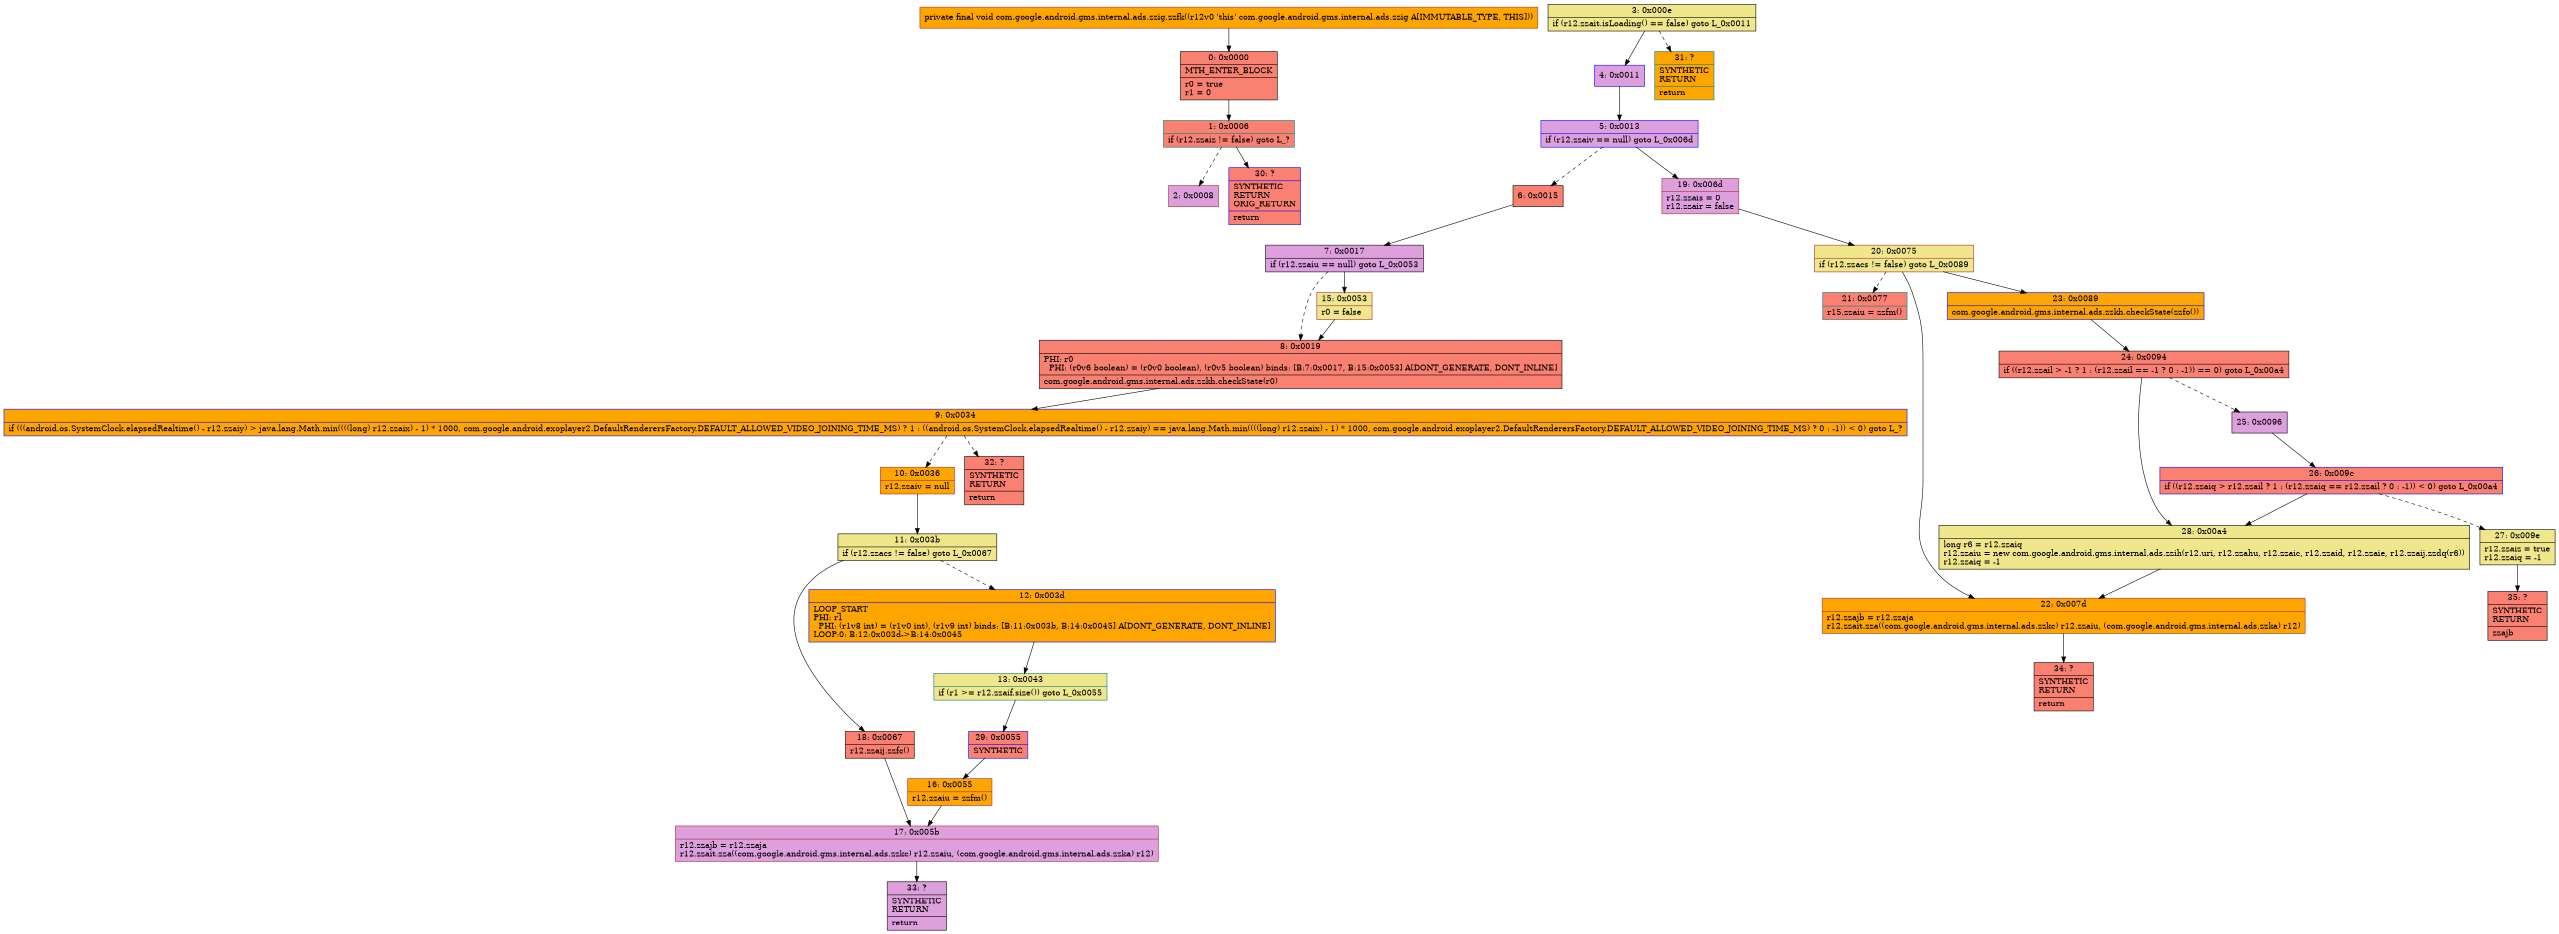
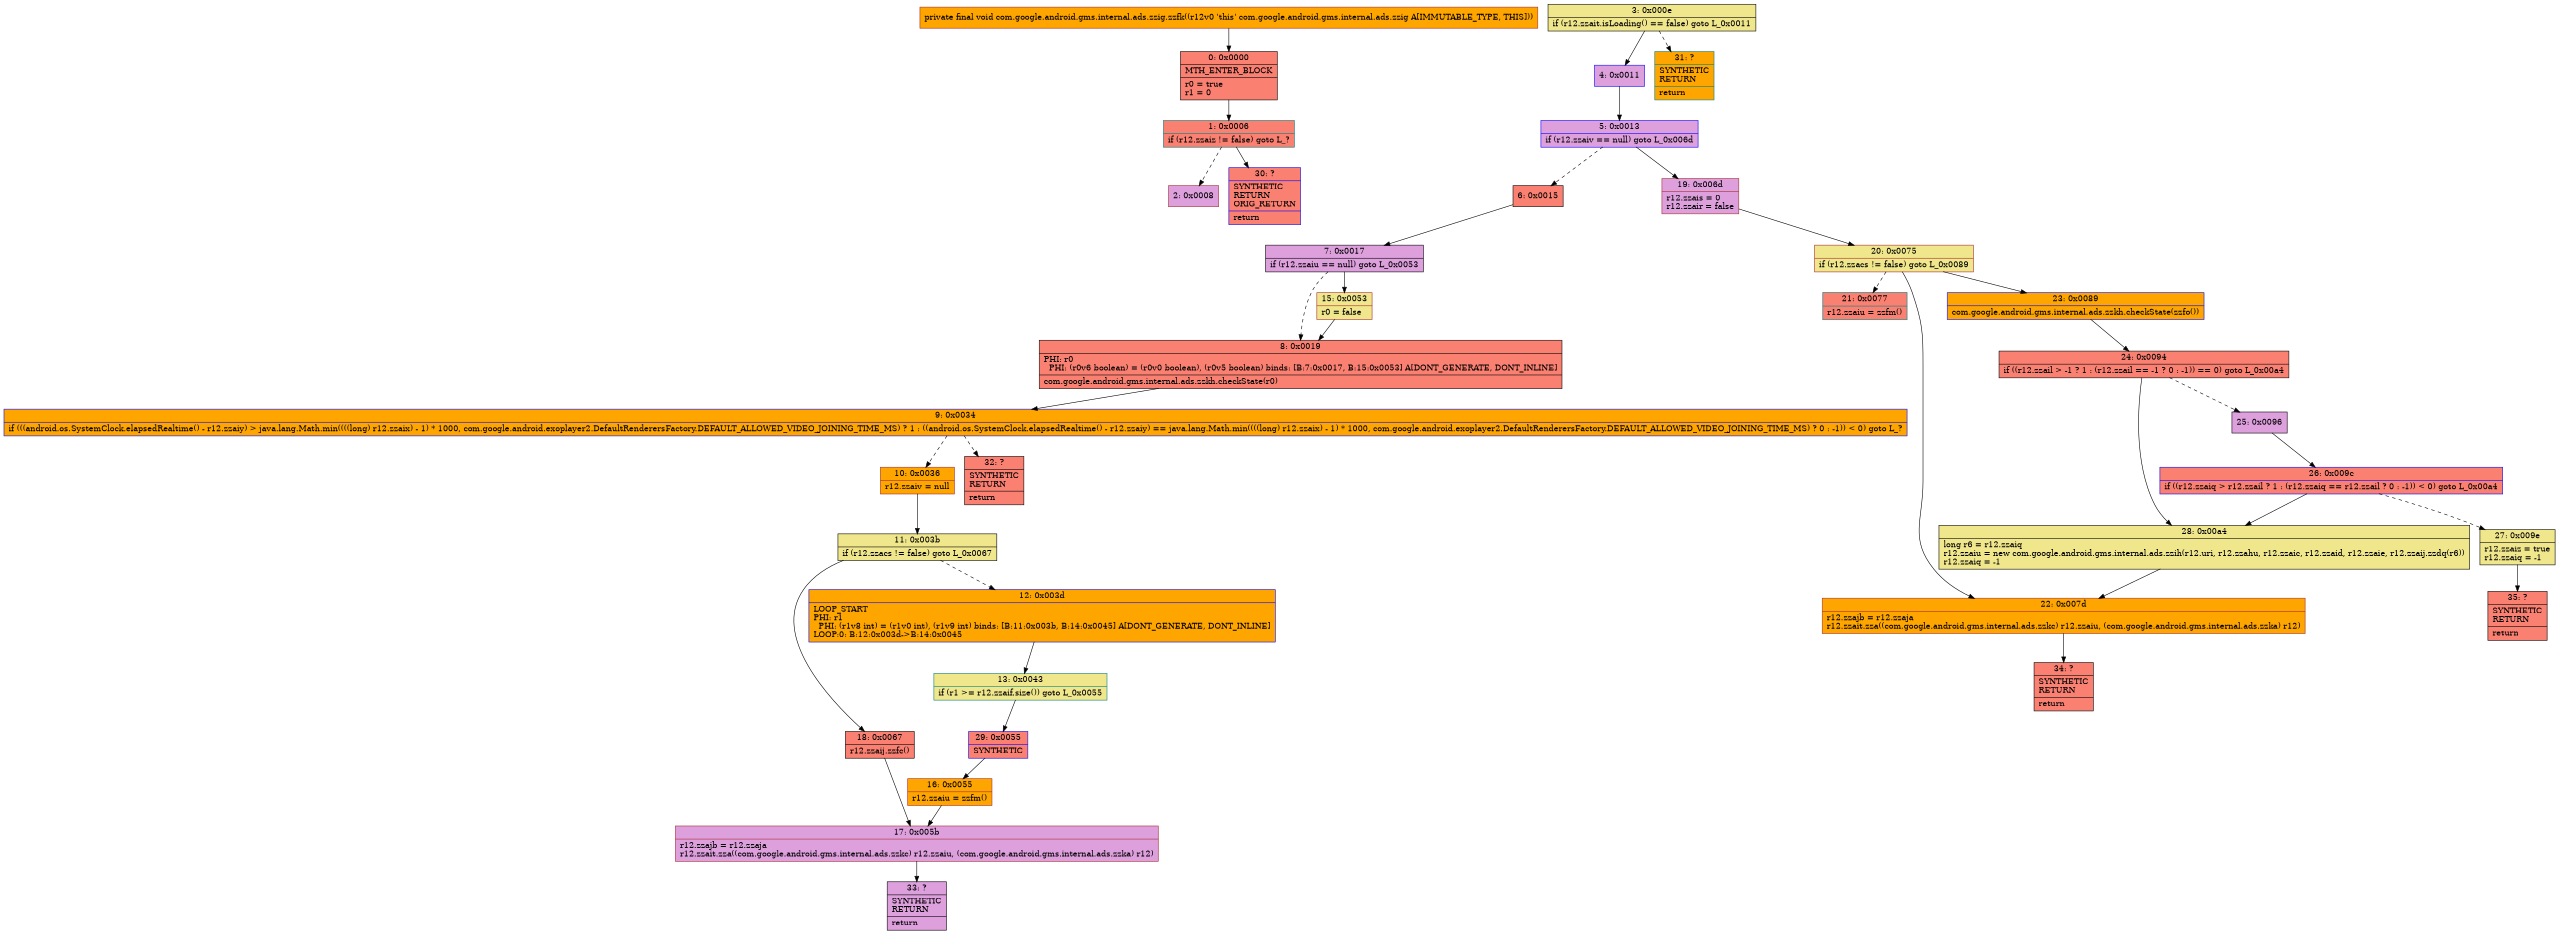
node "21: 0x0077": text "r15.zzaiu = zzfm()" -> "r12.zzaiu = zzfm()"
node "35: ?": text "zzajb" -> "return"
